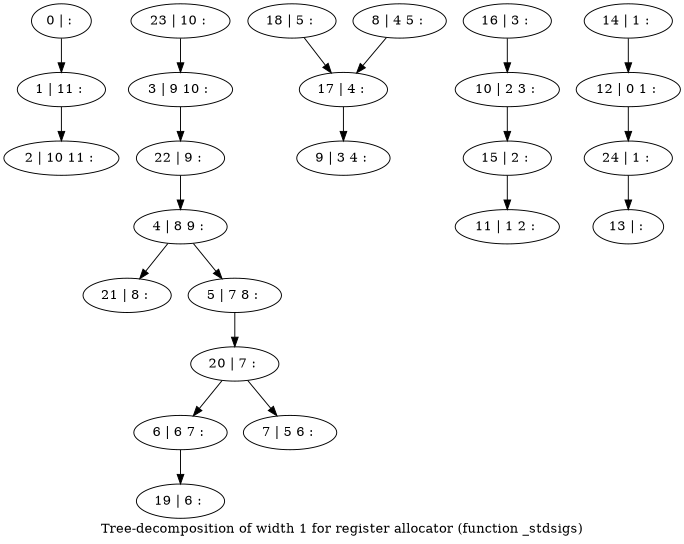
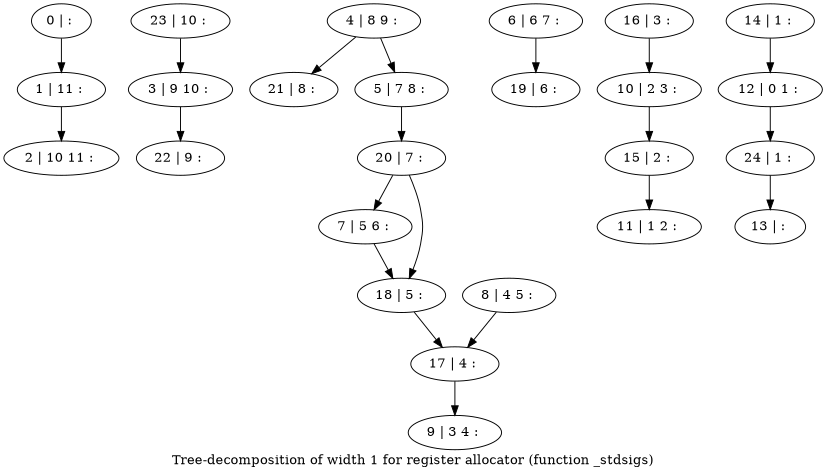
edge "22 | 9 :" -> "4 | 8 9 :": removed
edge "7 | 5 6 :" -> "18 | 5 :": added
edge "20 | 7 :" -> "6 | 6 7 :": now "20 | 7 :" -> "18 | 5 :"
